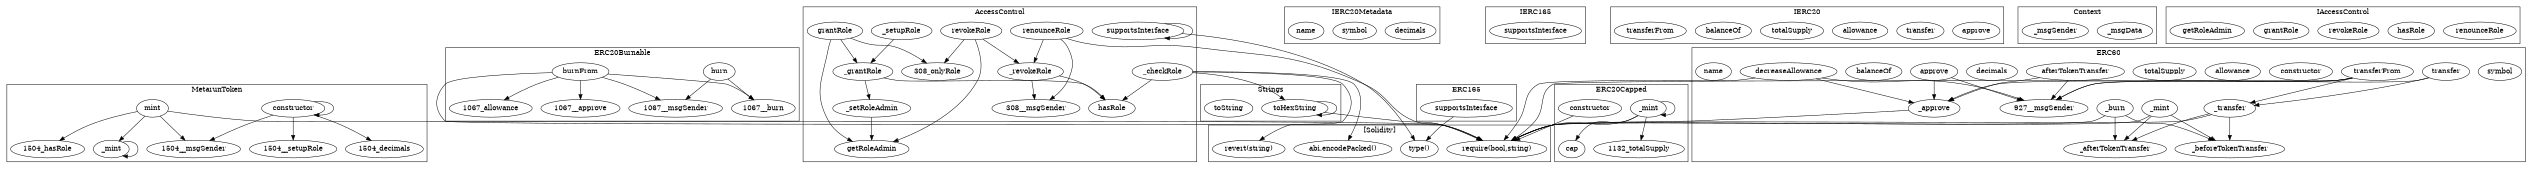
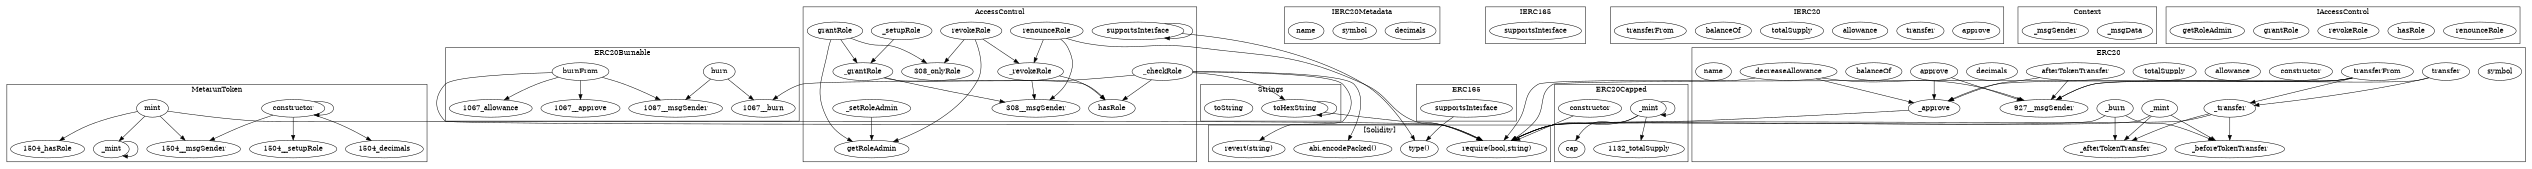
cluster "ERC60": label "ERC60" -> "ERC20"
edge "burnFrom" -> "1067__burn": now "_checkRole" -> "1067__burn"
edge "_grantRole" -> "_setRoleAdmin": now "_grantRole" -> "308__msgSender"
